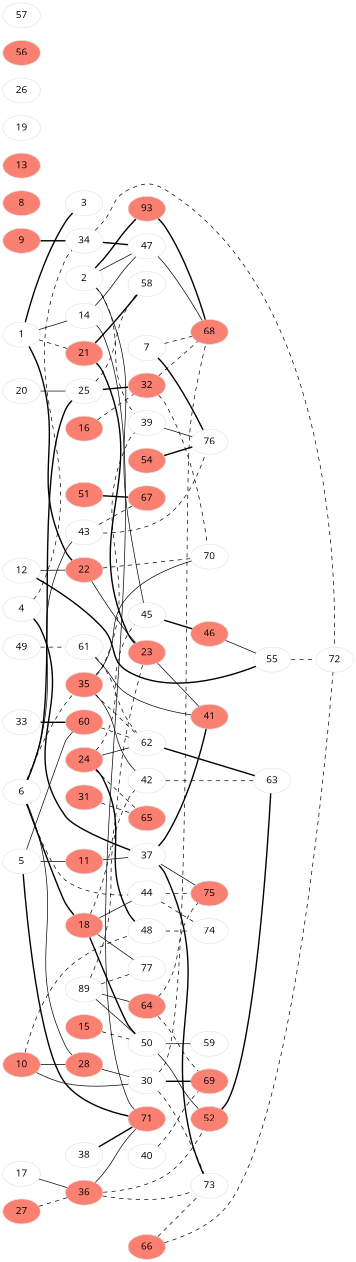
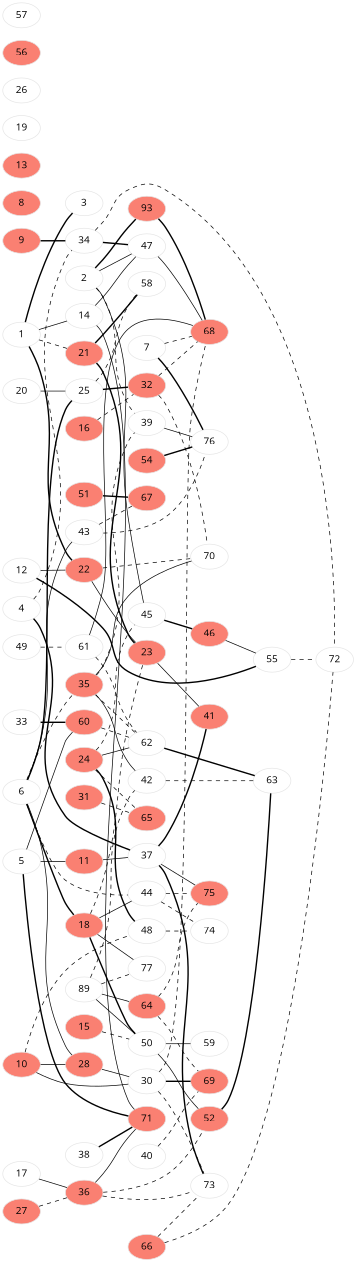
edge "61" -- "41": now "61" -- "68"
